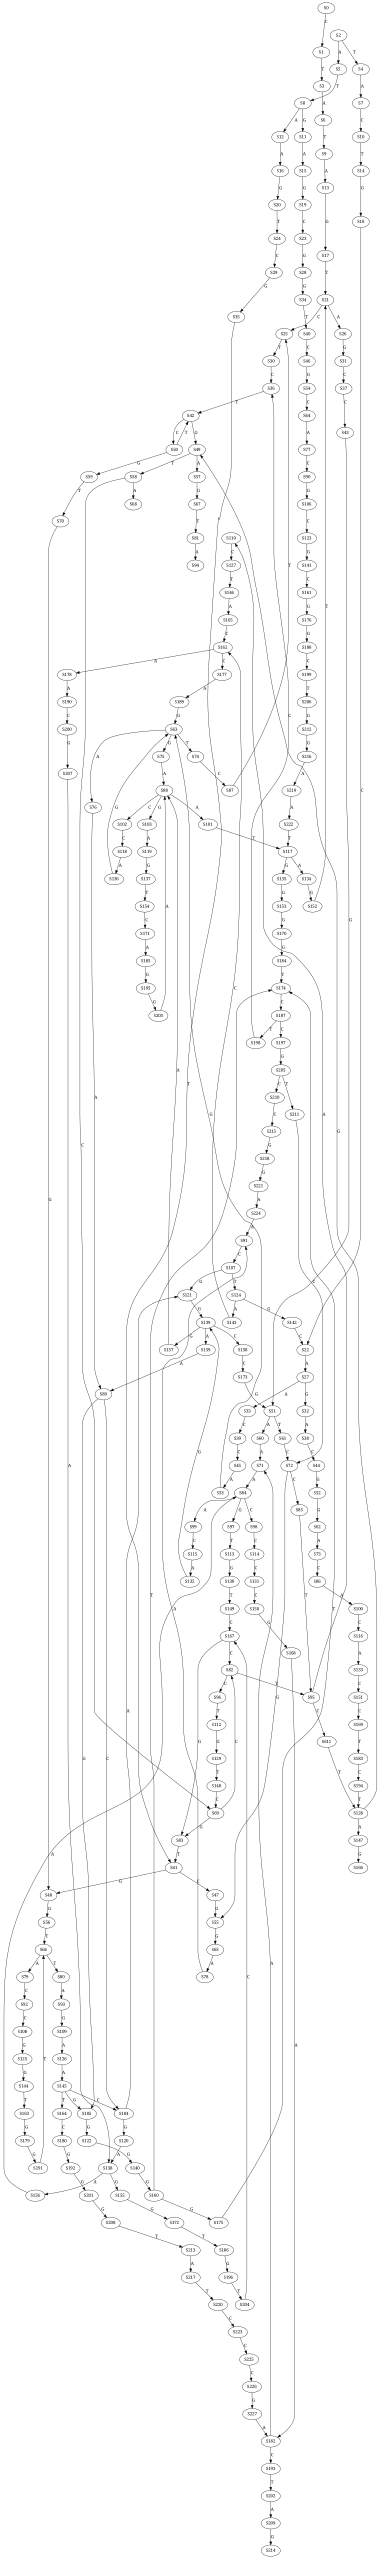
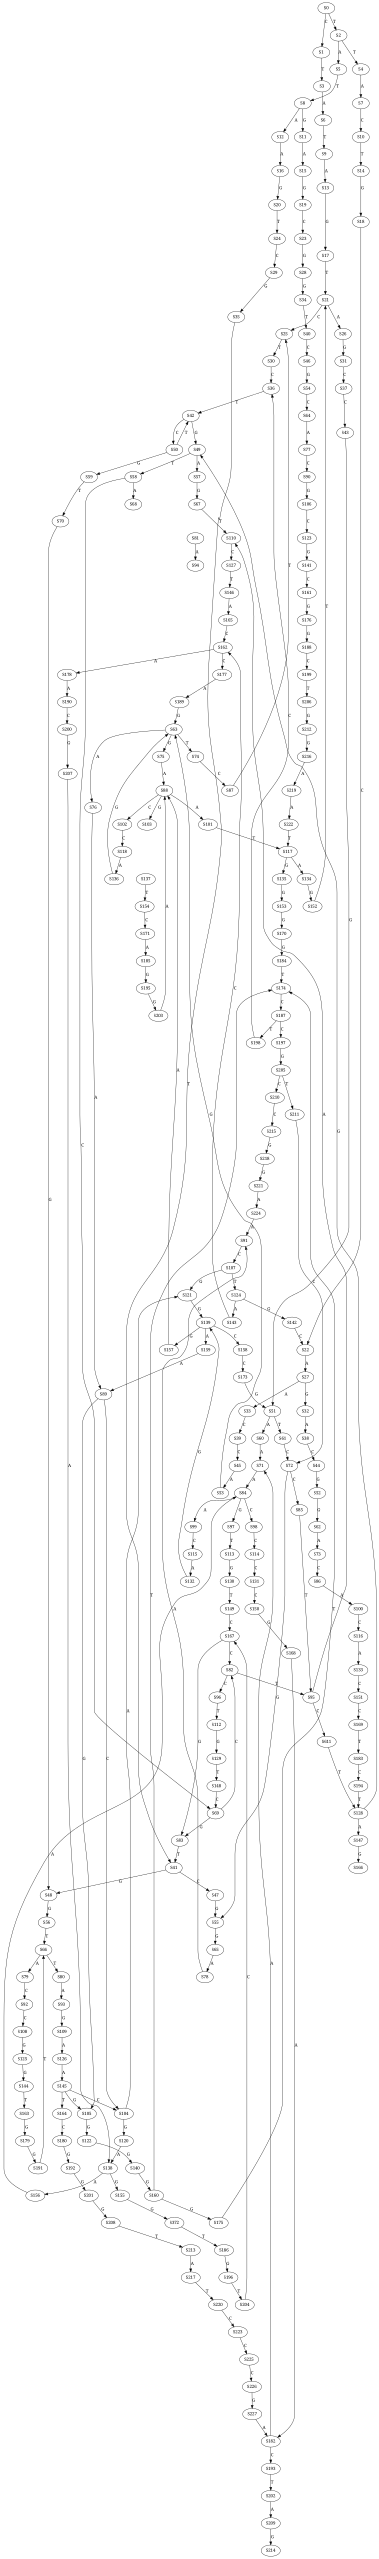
edge "S0" -> "S2": added, label "T"
edge "S67" -> "S81": now "S67" -> "S110"
node "S119": removed
